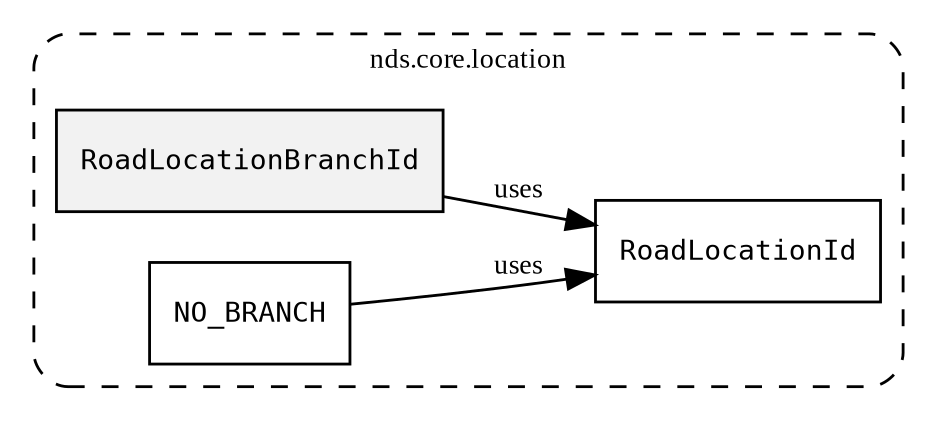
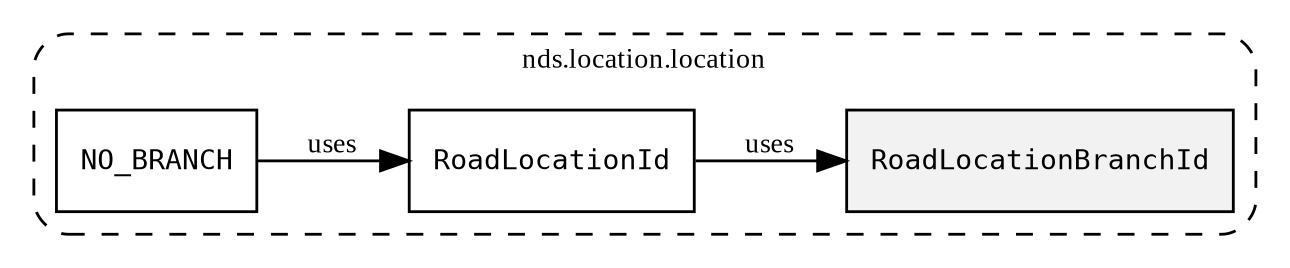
cluster "nds.core.location": label "nds.core.location" -> "nds.location.location"
edge "RoadLocationBranchId" -> "RoadLocationId": reversed
